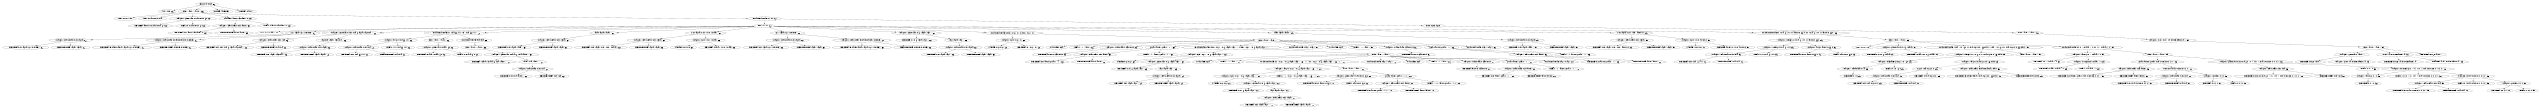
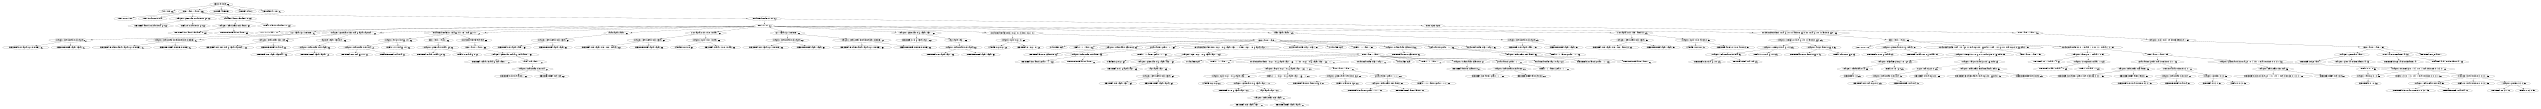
node "(METHOD_RETURN,void)": added
